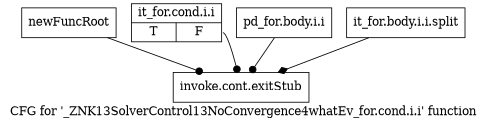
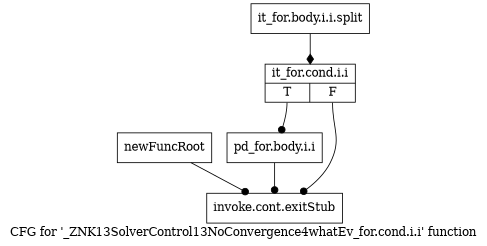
edge "it_for.body.i.i.split" -> "invoke.cont.exitStub": now "it_for.body.i.i.split" -> "it_for.cond.i.i"
edge "it_for.cond.i.i" -> "pd_for.body.i.i": added
